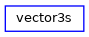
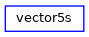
node "vector3s": label "vector3s" -> "vector5s"
